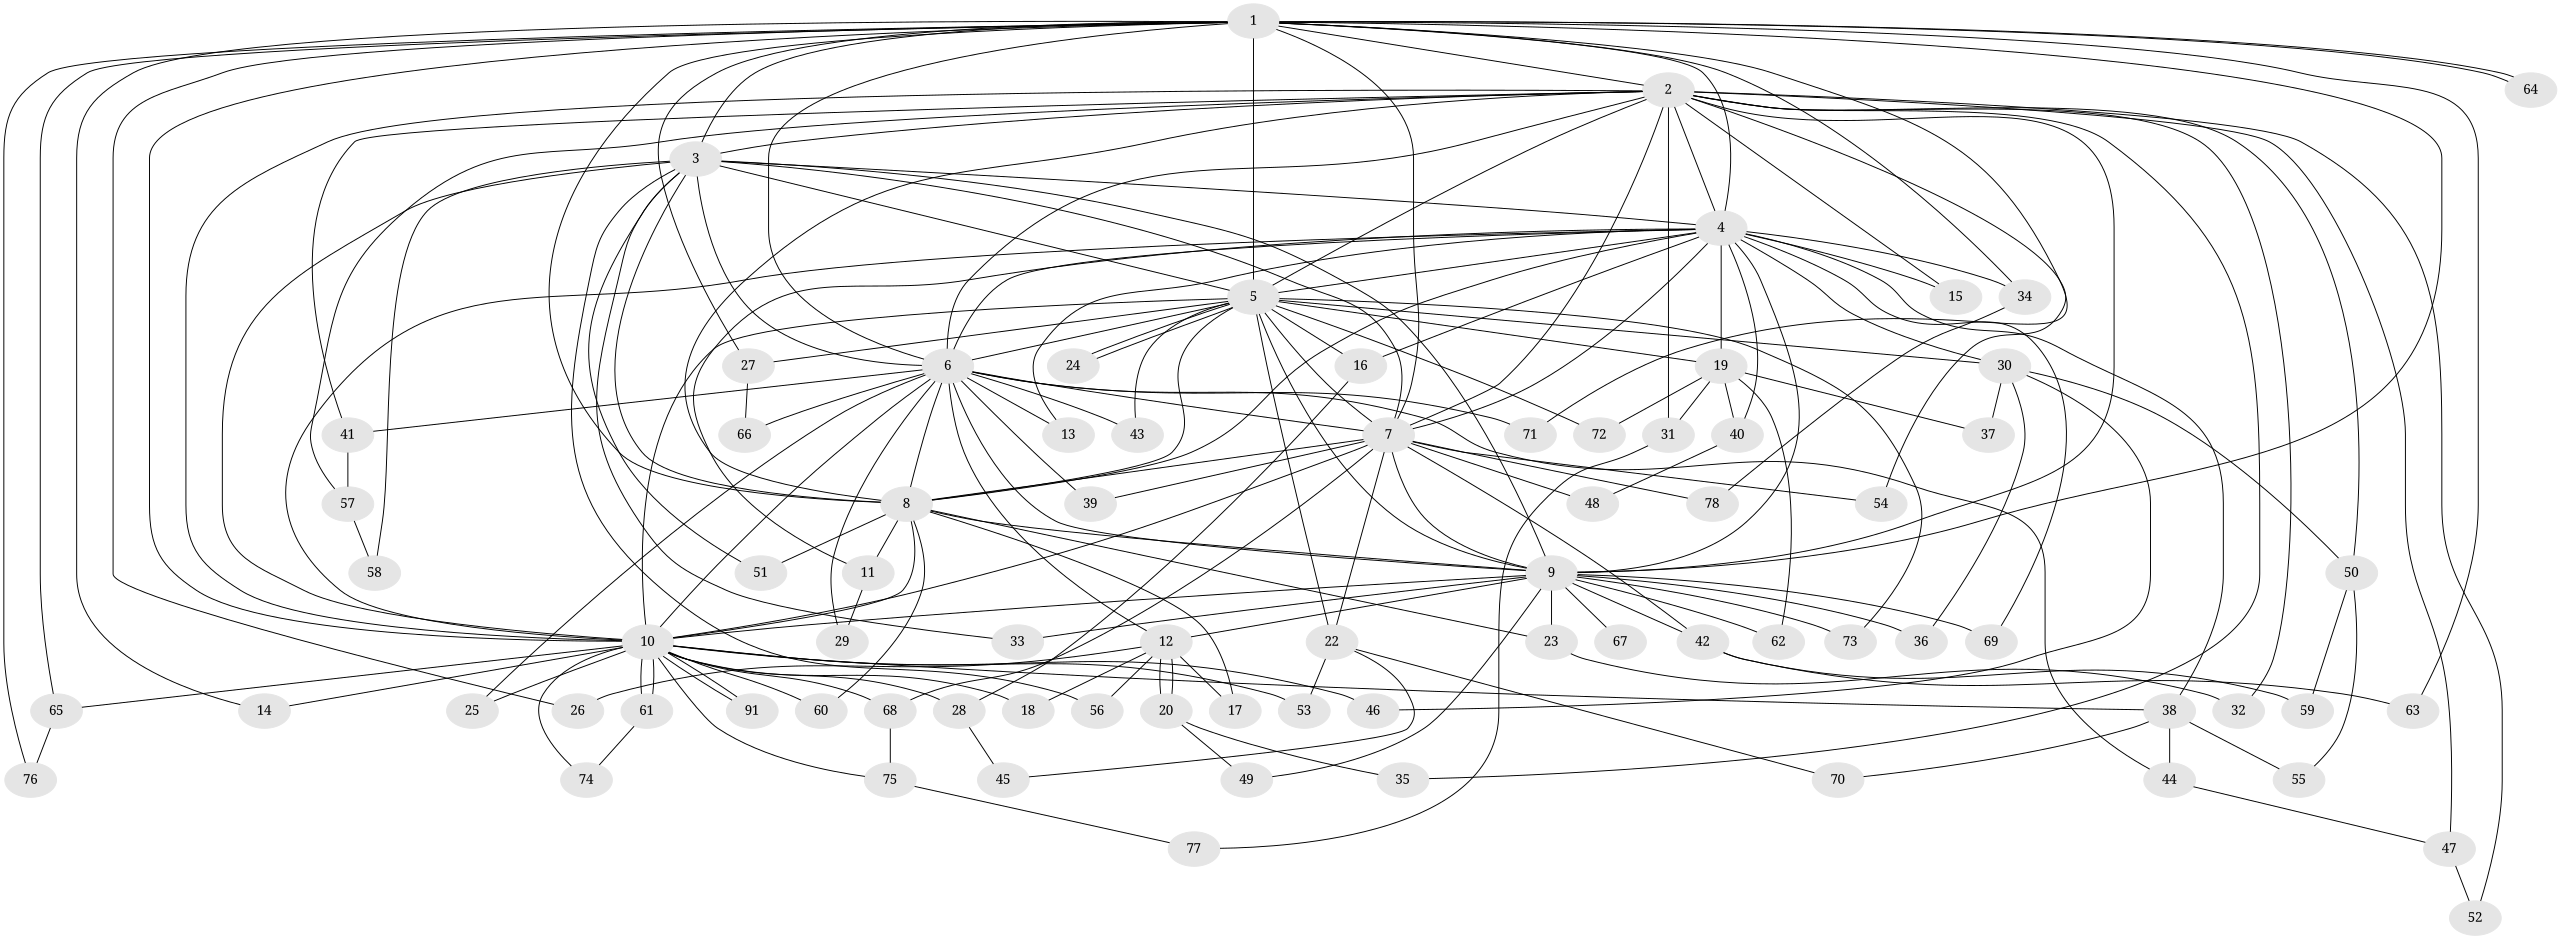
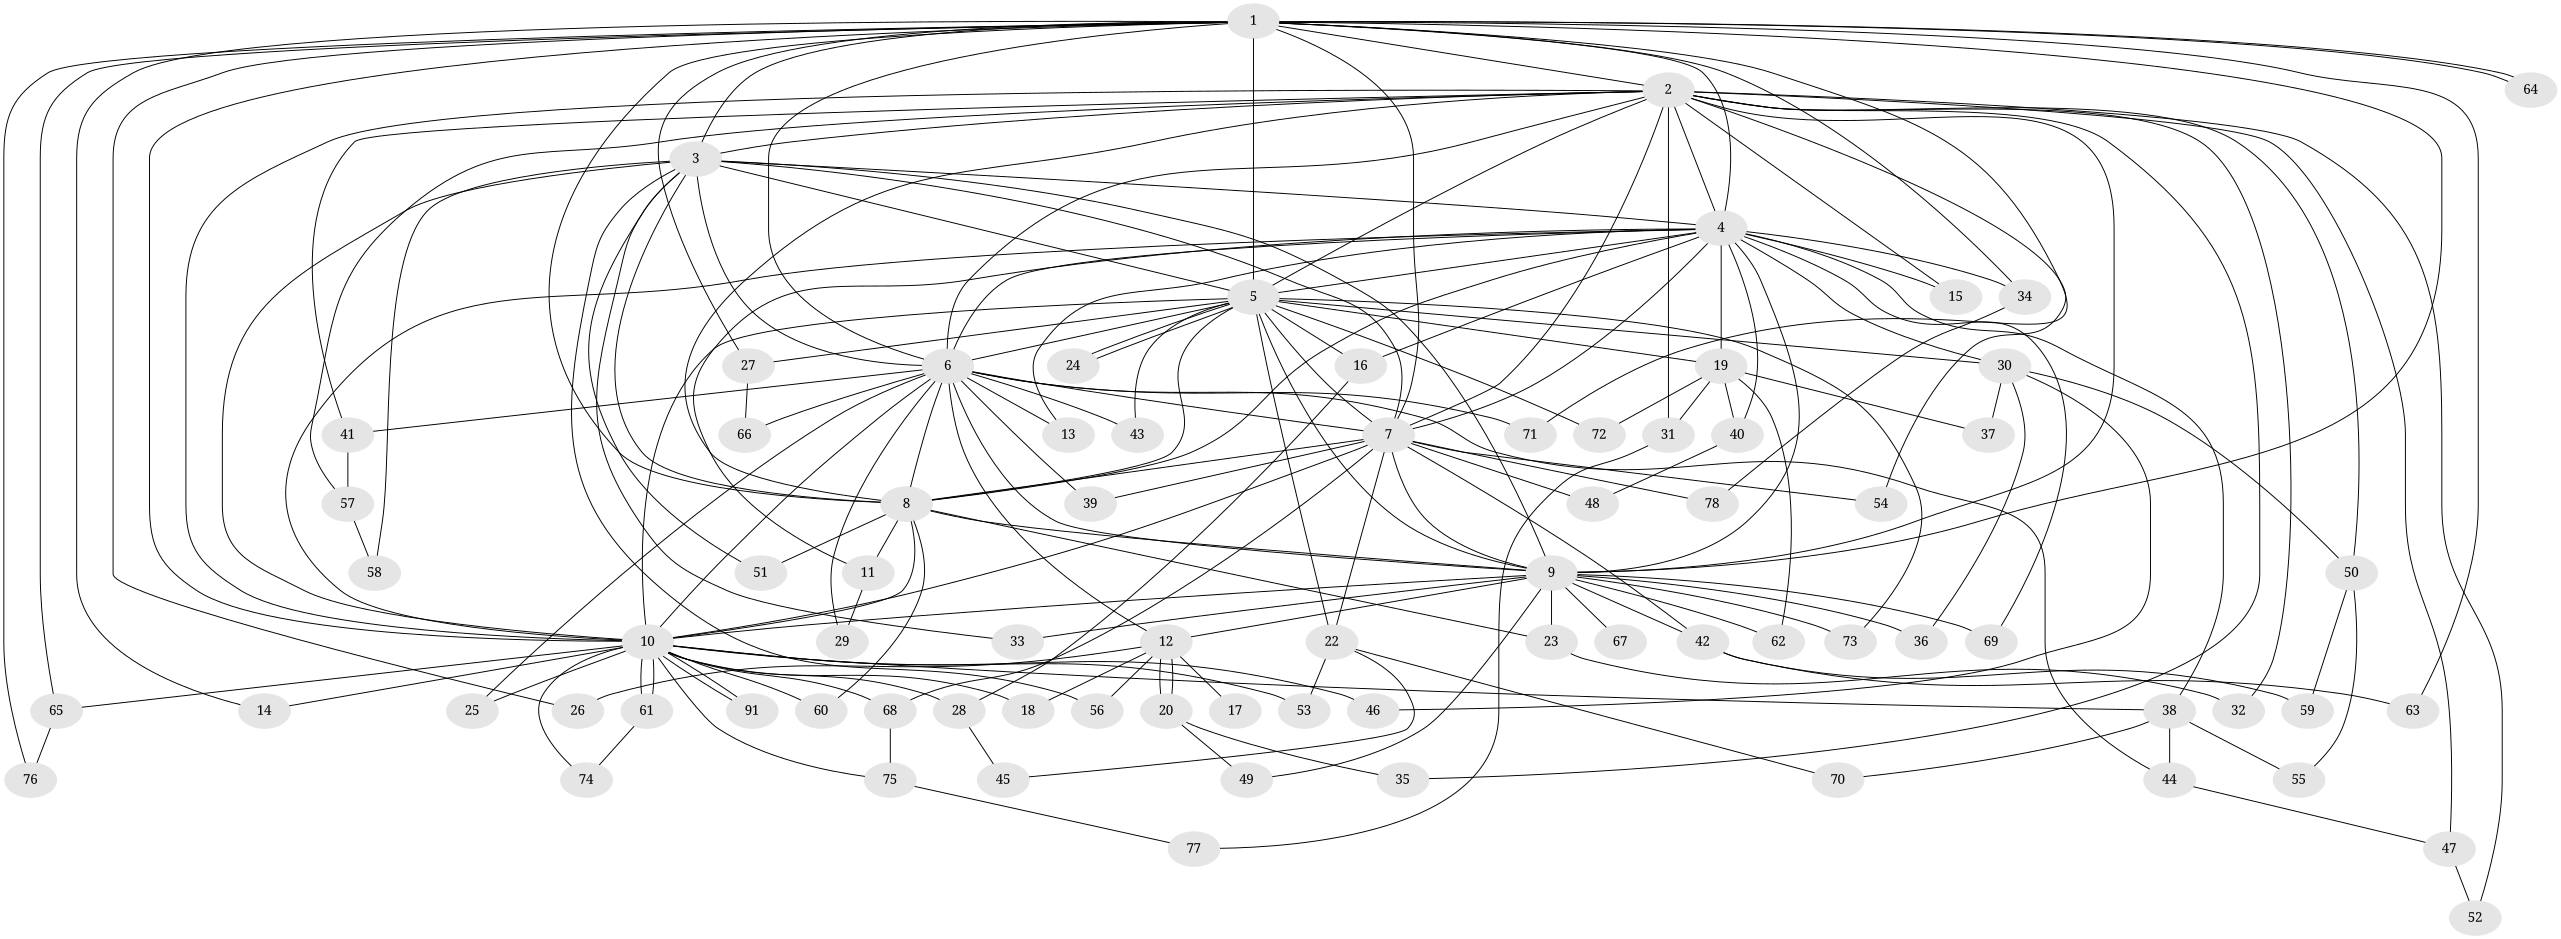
edge "8" -- "17": removed
